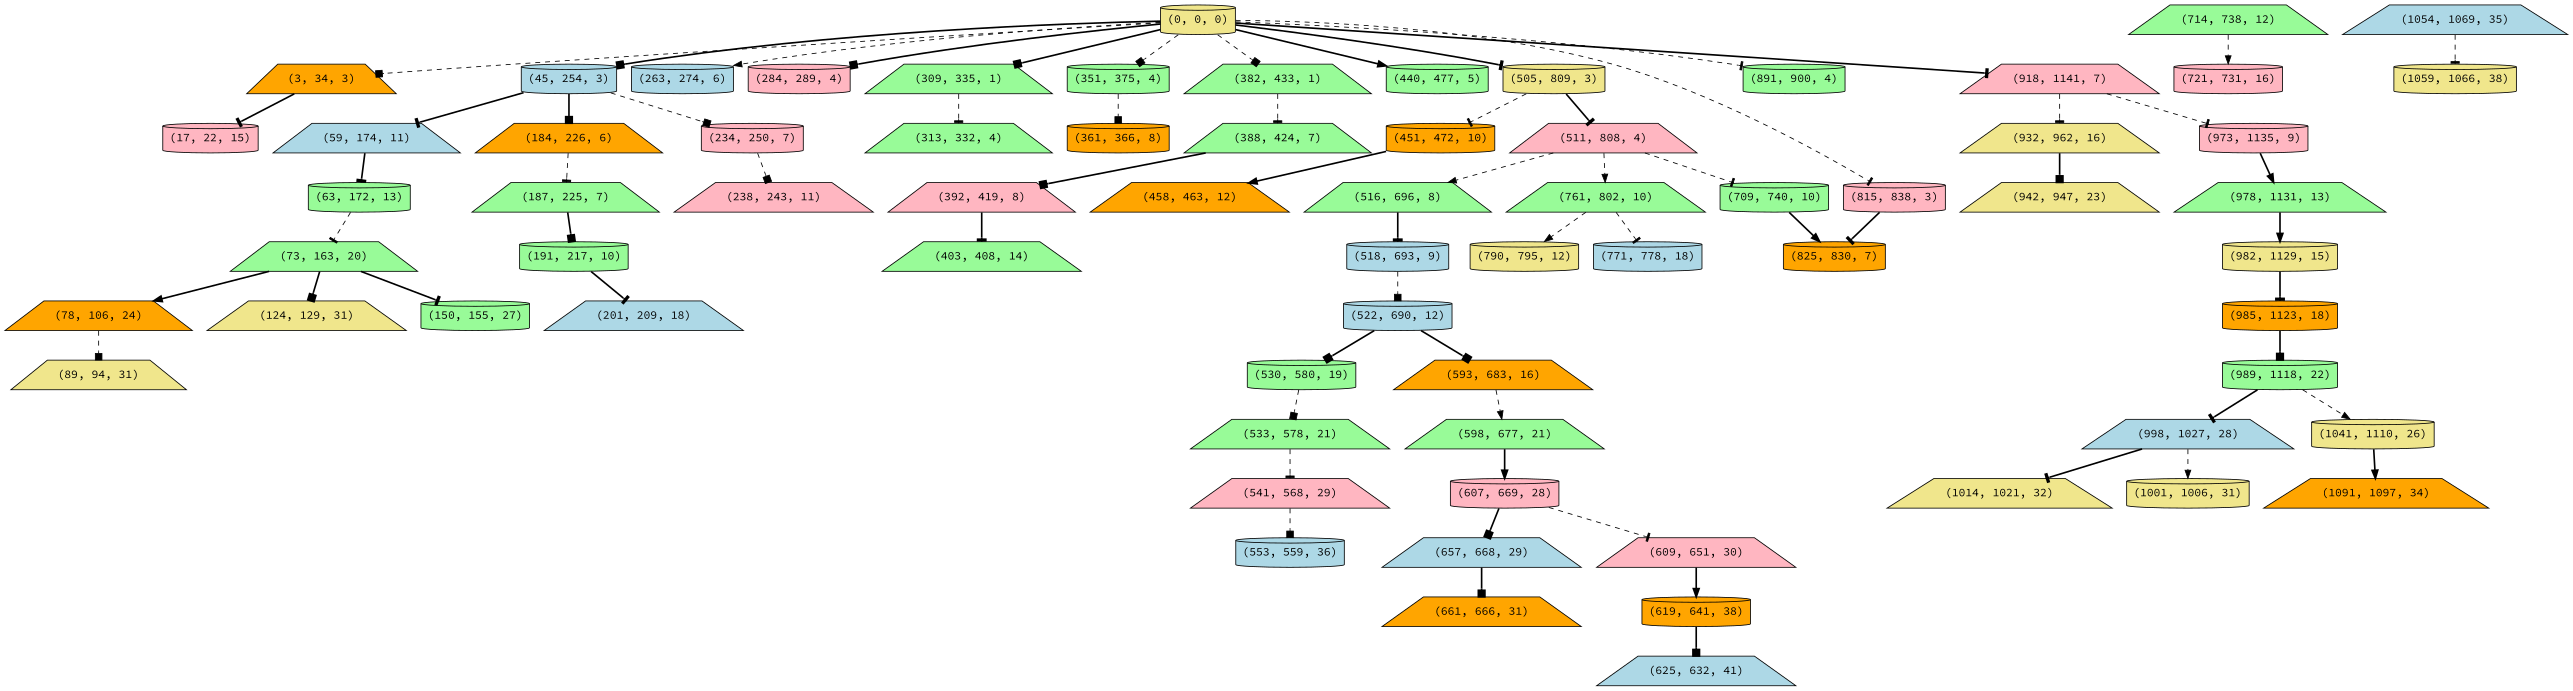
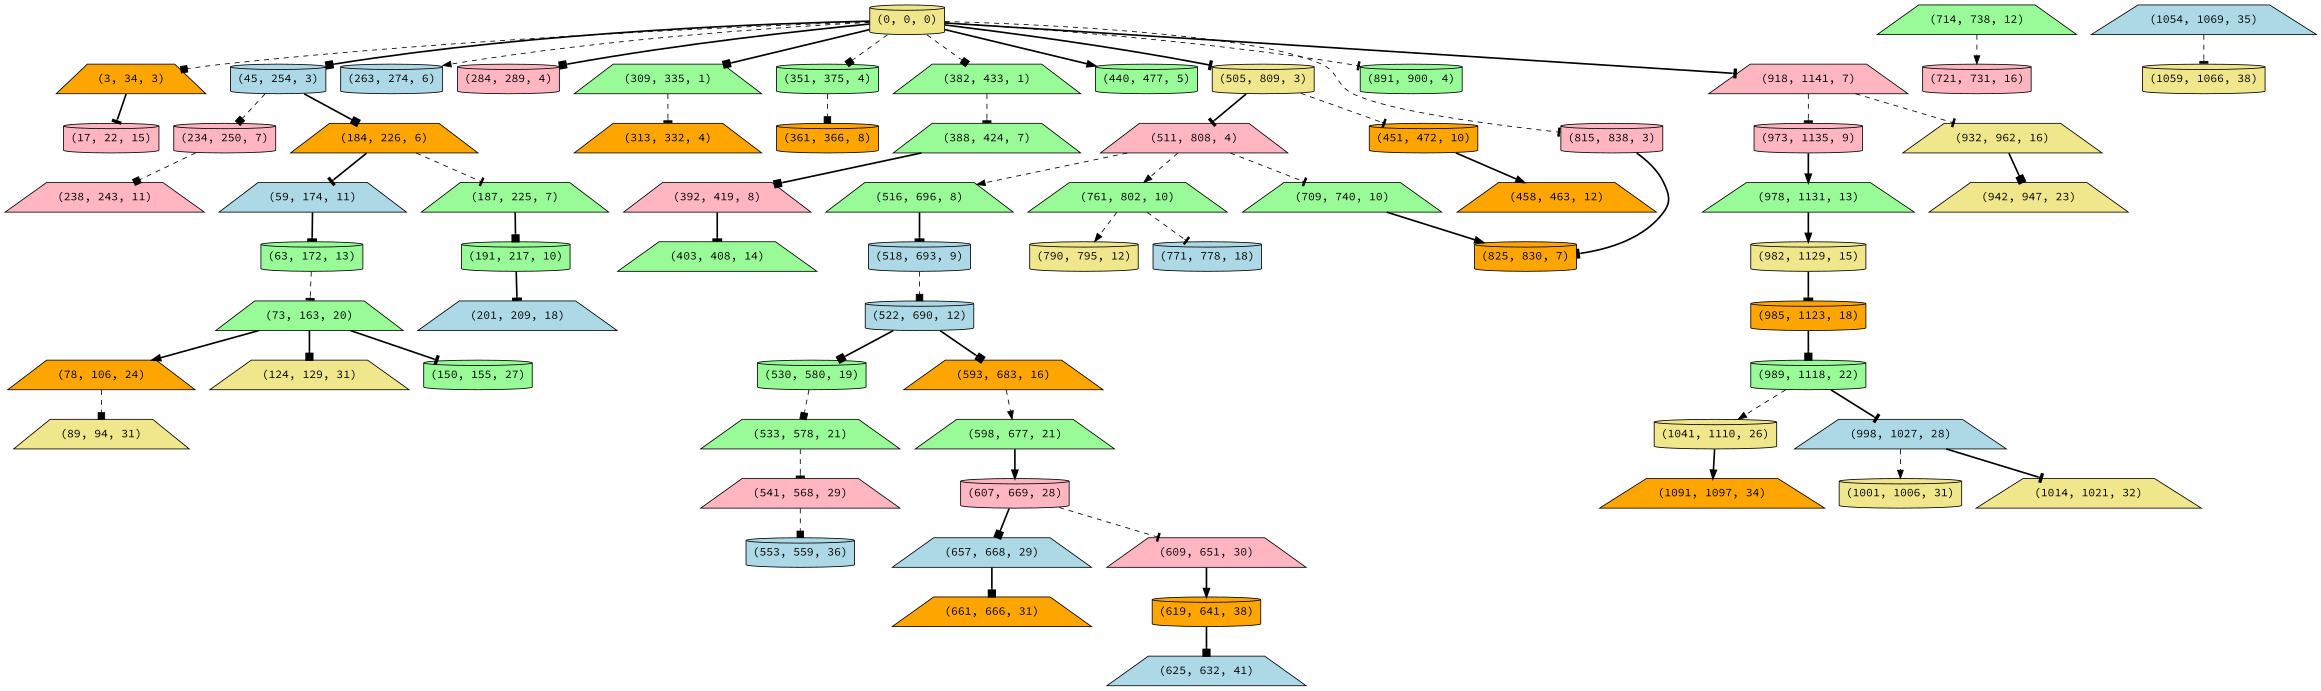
edge "(45, 254, 3)" -> "(59, 174, 11)": now "(184, 226, 6)" -> "(59, 174, 11)"
node "(313, 332, 4)": fillcolor palegreen -> orange
node "(709, 740, 10)": shape cylinder -> trapezium
